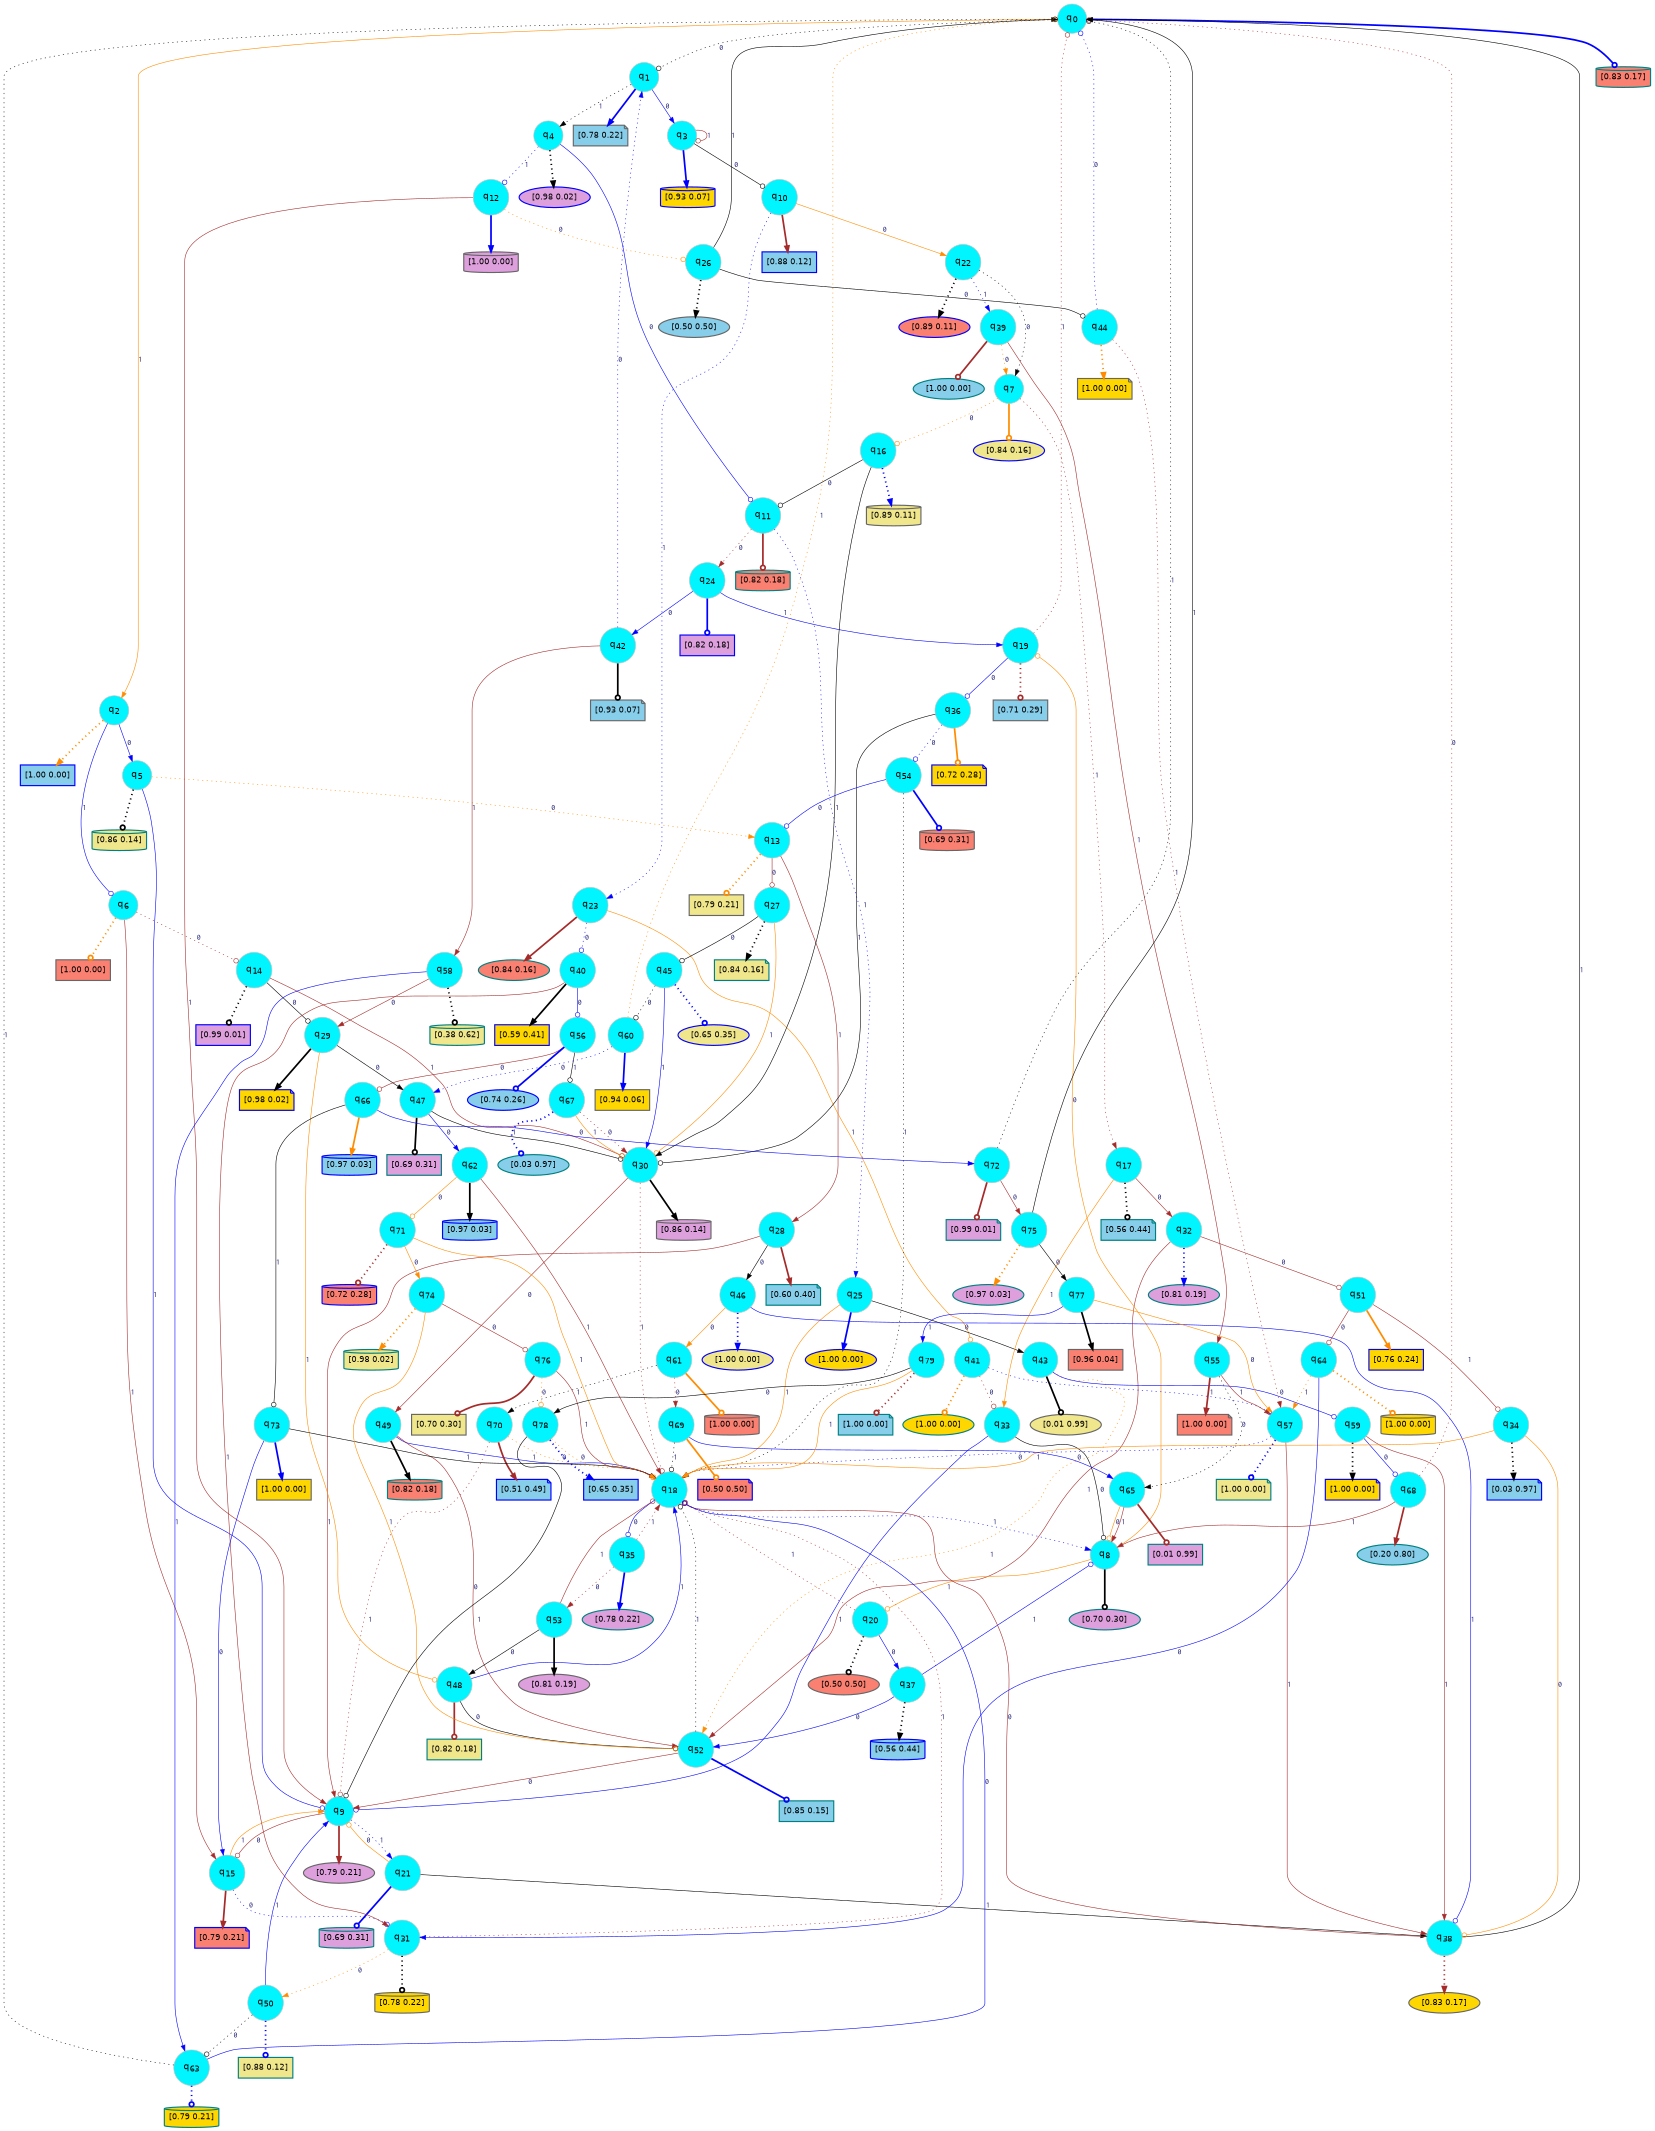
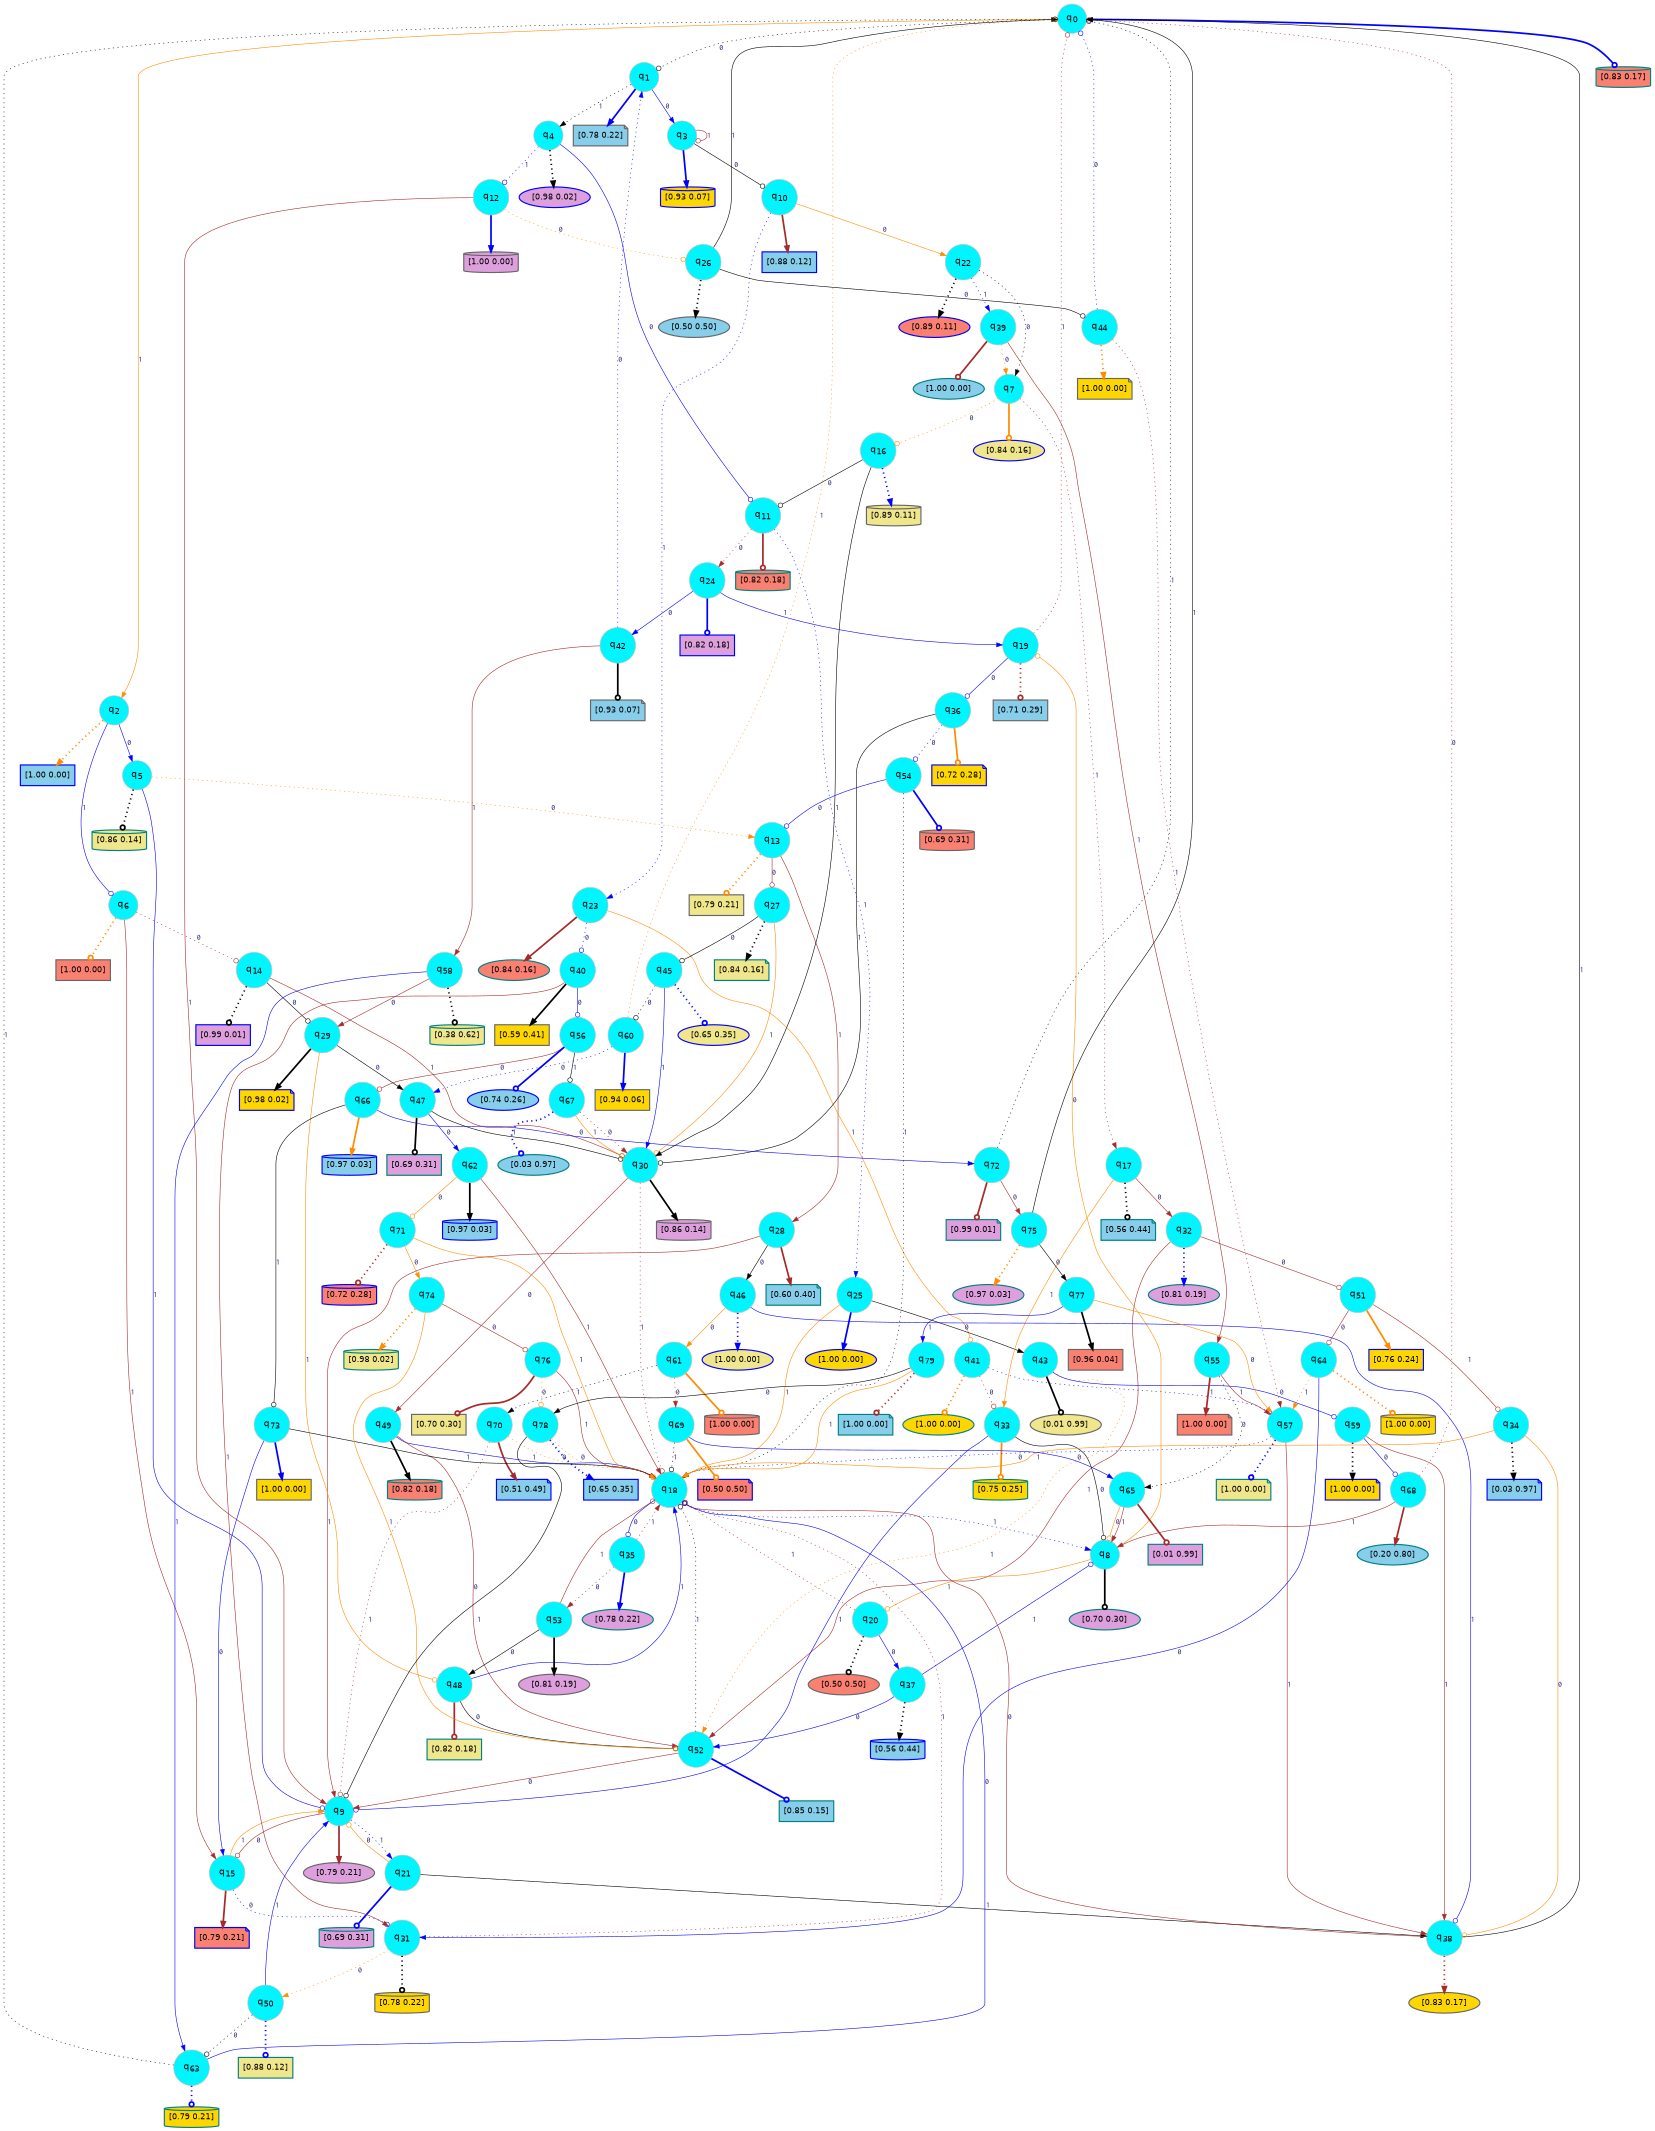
node "[0.59 0.41]": color blue -> gray40
node "[0.75 0.25]": added
